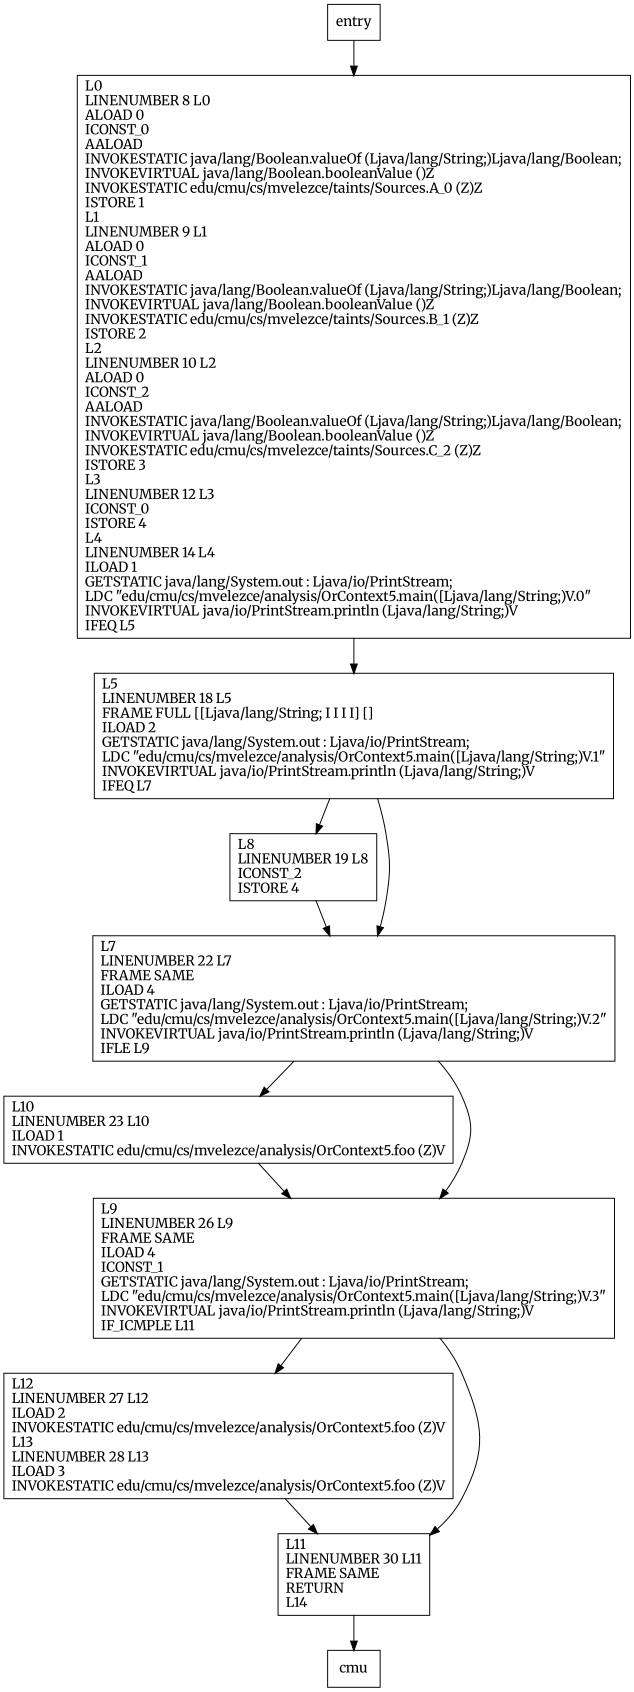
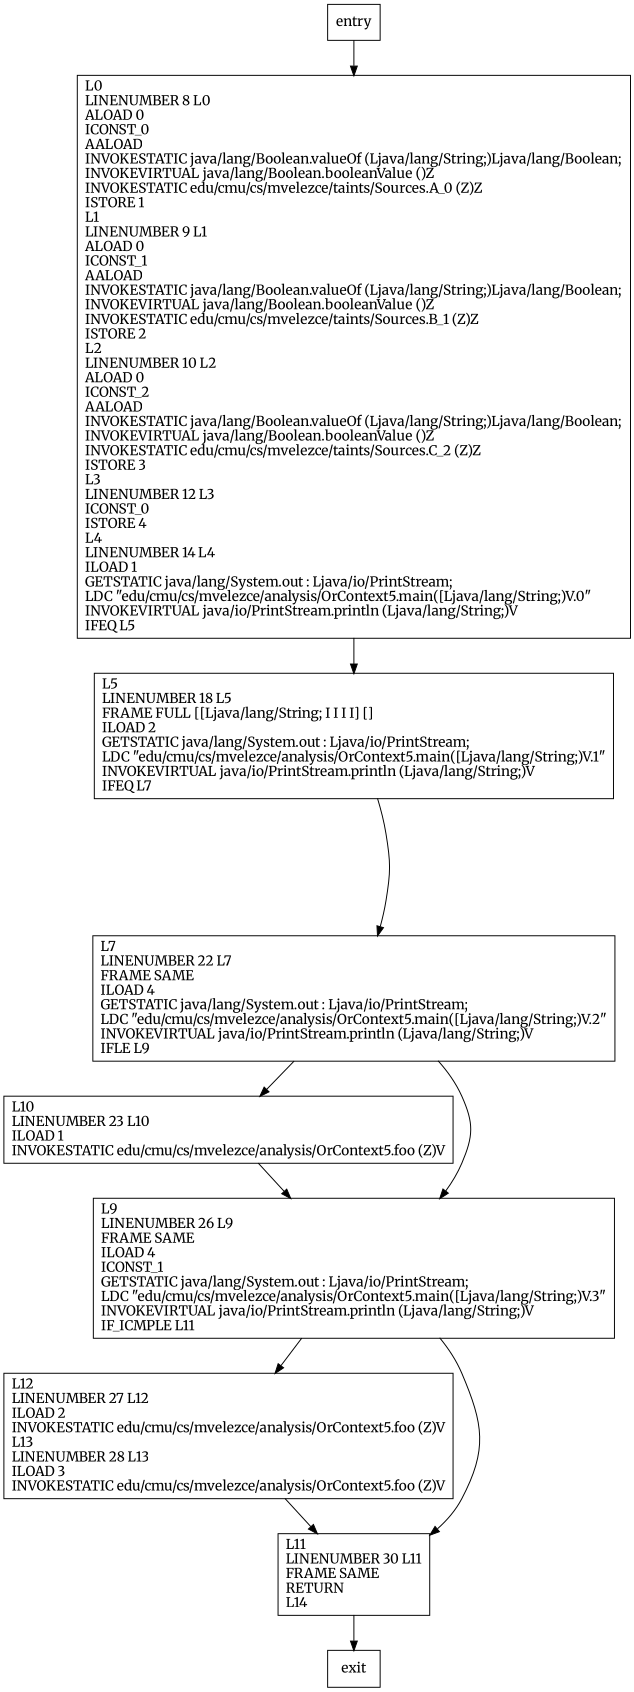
node "L8 LINENUMBER 19 L8 ICONST_2 ISTORE 4": removed
node "cmu": label "cmu" -> "exit"
